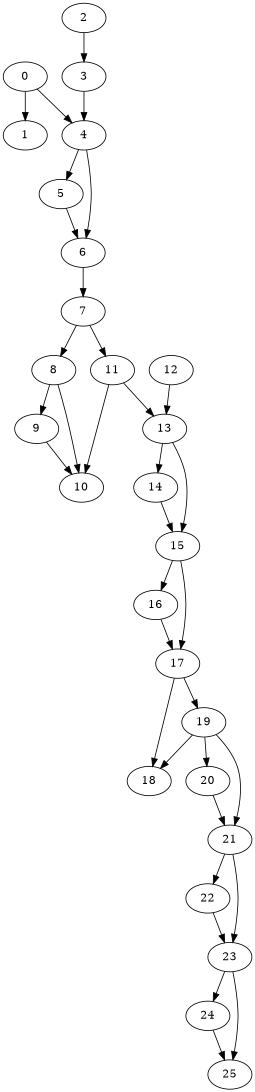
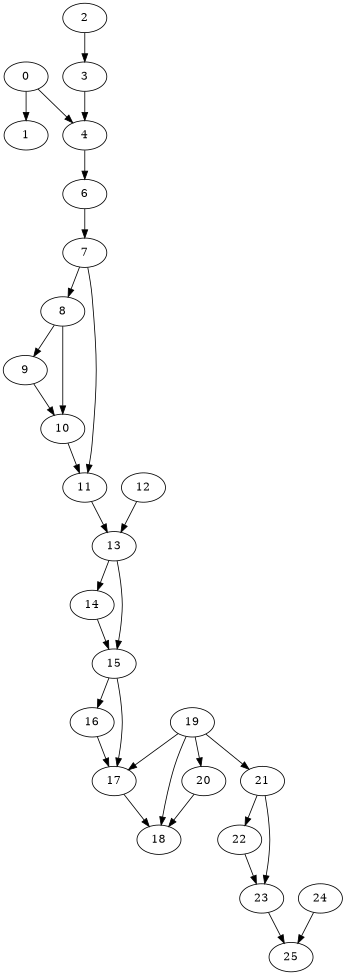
node "5": removed
edge "11" -> "10": reversed
edge "17" -> "19": reversed
edge "20" -> "21": now "20" -> "18"
edge "23" -> "24": removed
